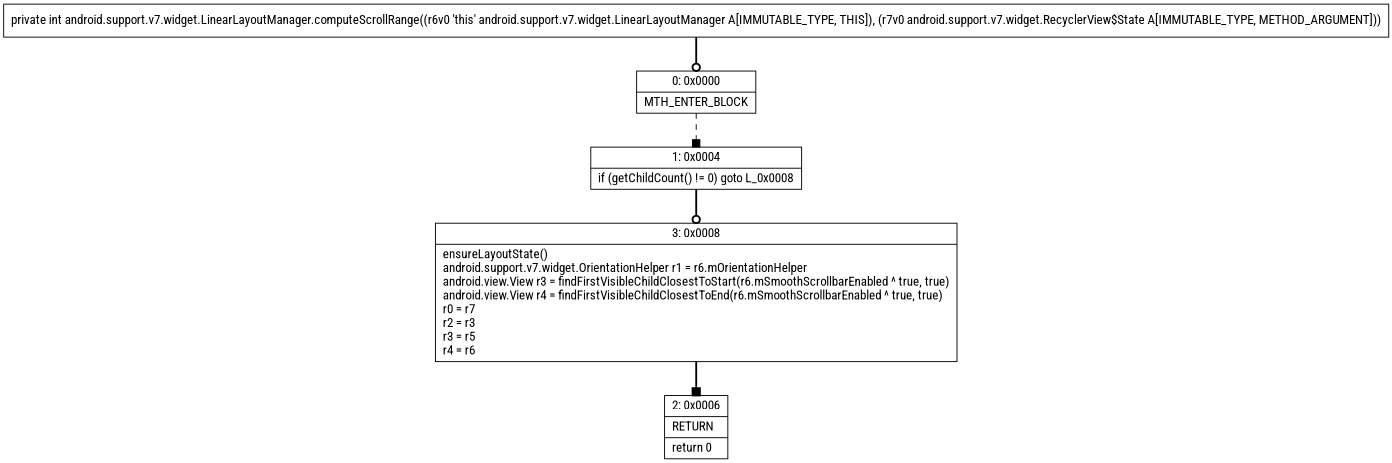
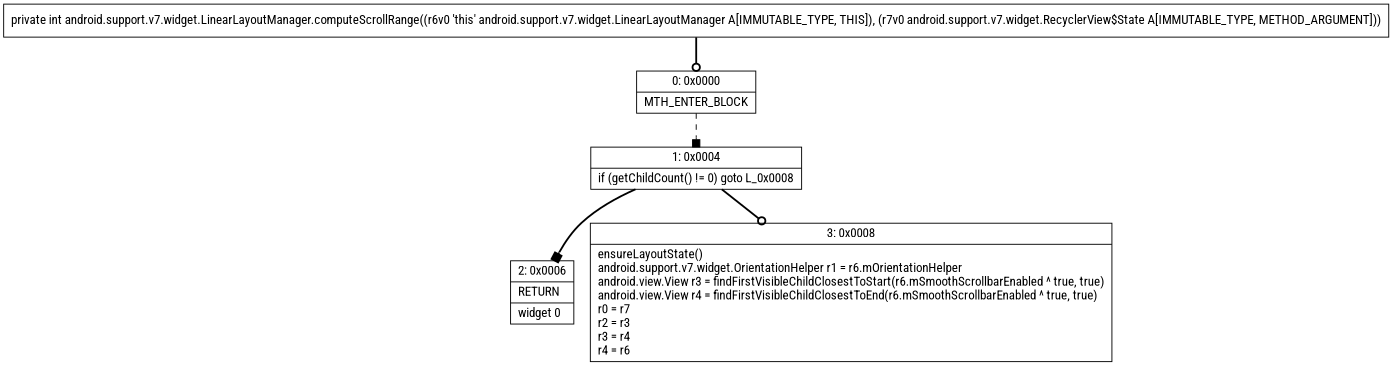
node "3: 0x0008": text "r3 = r5" -> "r3 = r4"
edge "3: 0x0008" -> "2: 0x0006": now "1: 0x0004" -> "2: 0x0006"
node "2: 0x0006": text "return 0" -> "widget 0"
